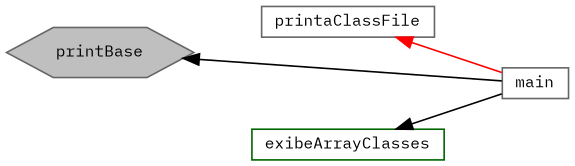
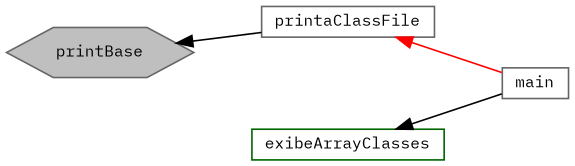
edge "main" -> "printBase": now "printaClassFile" -> "printBase"
